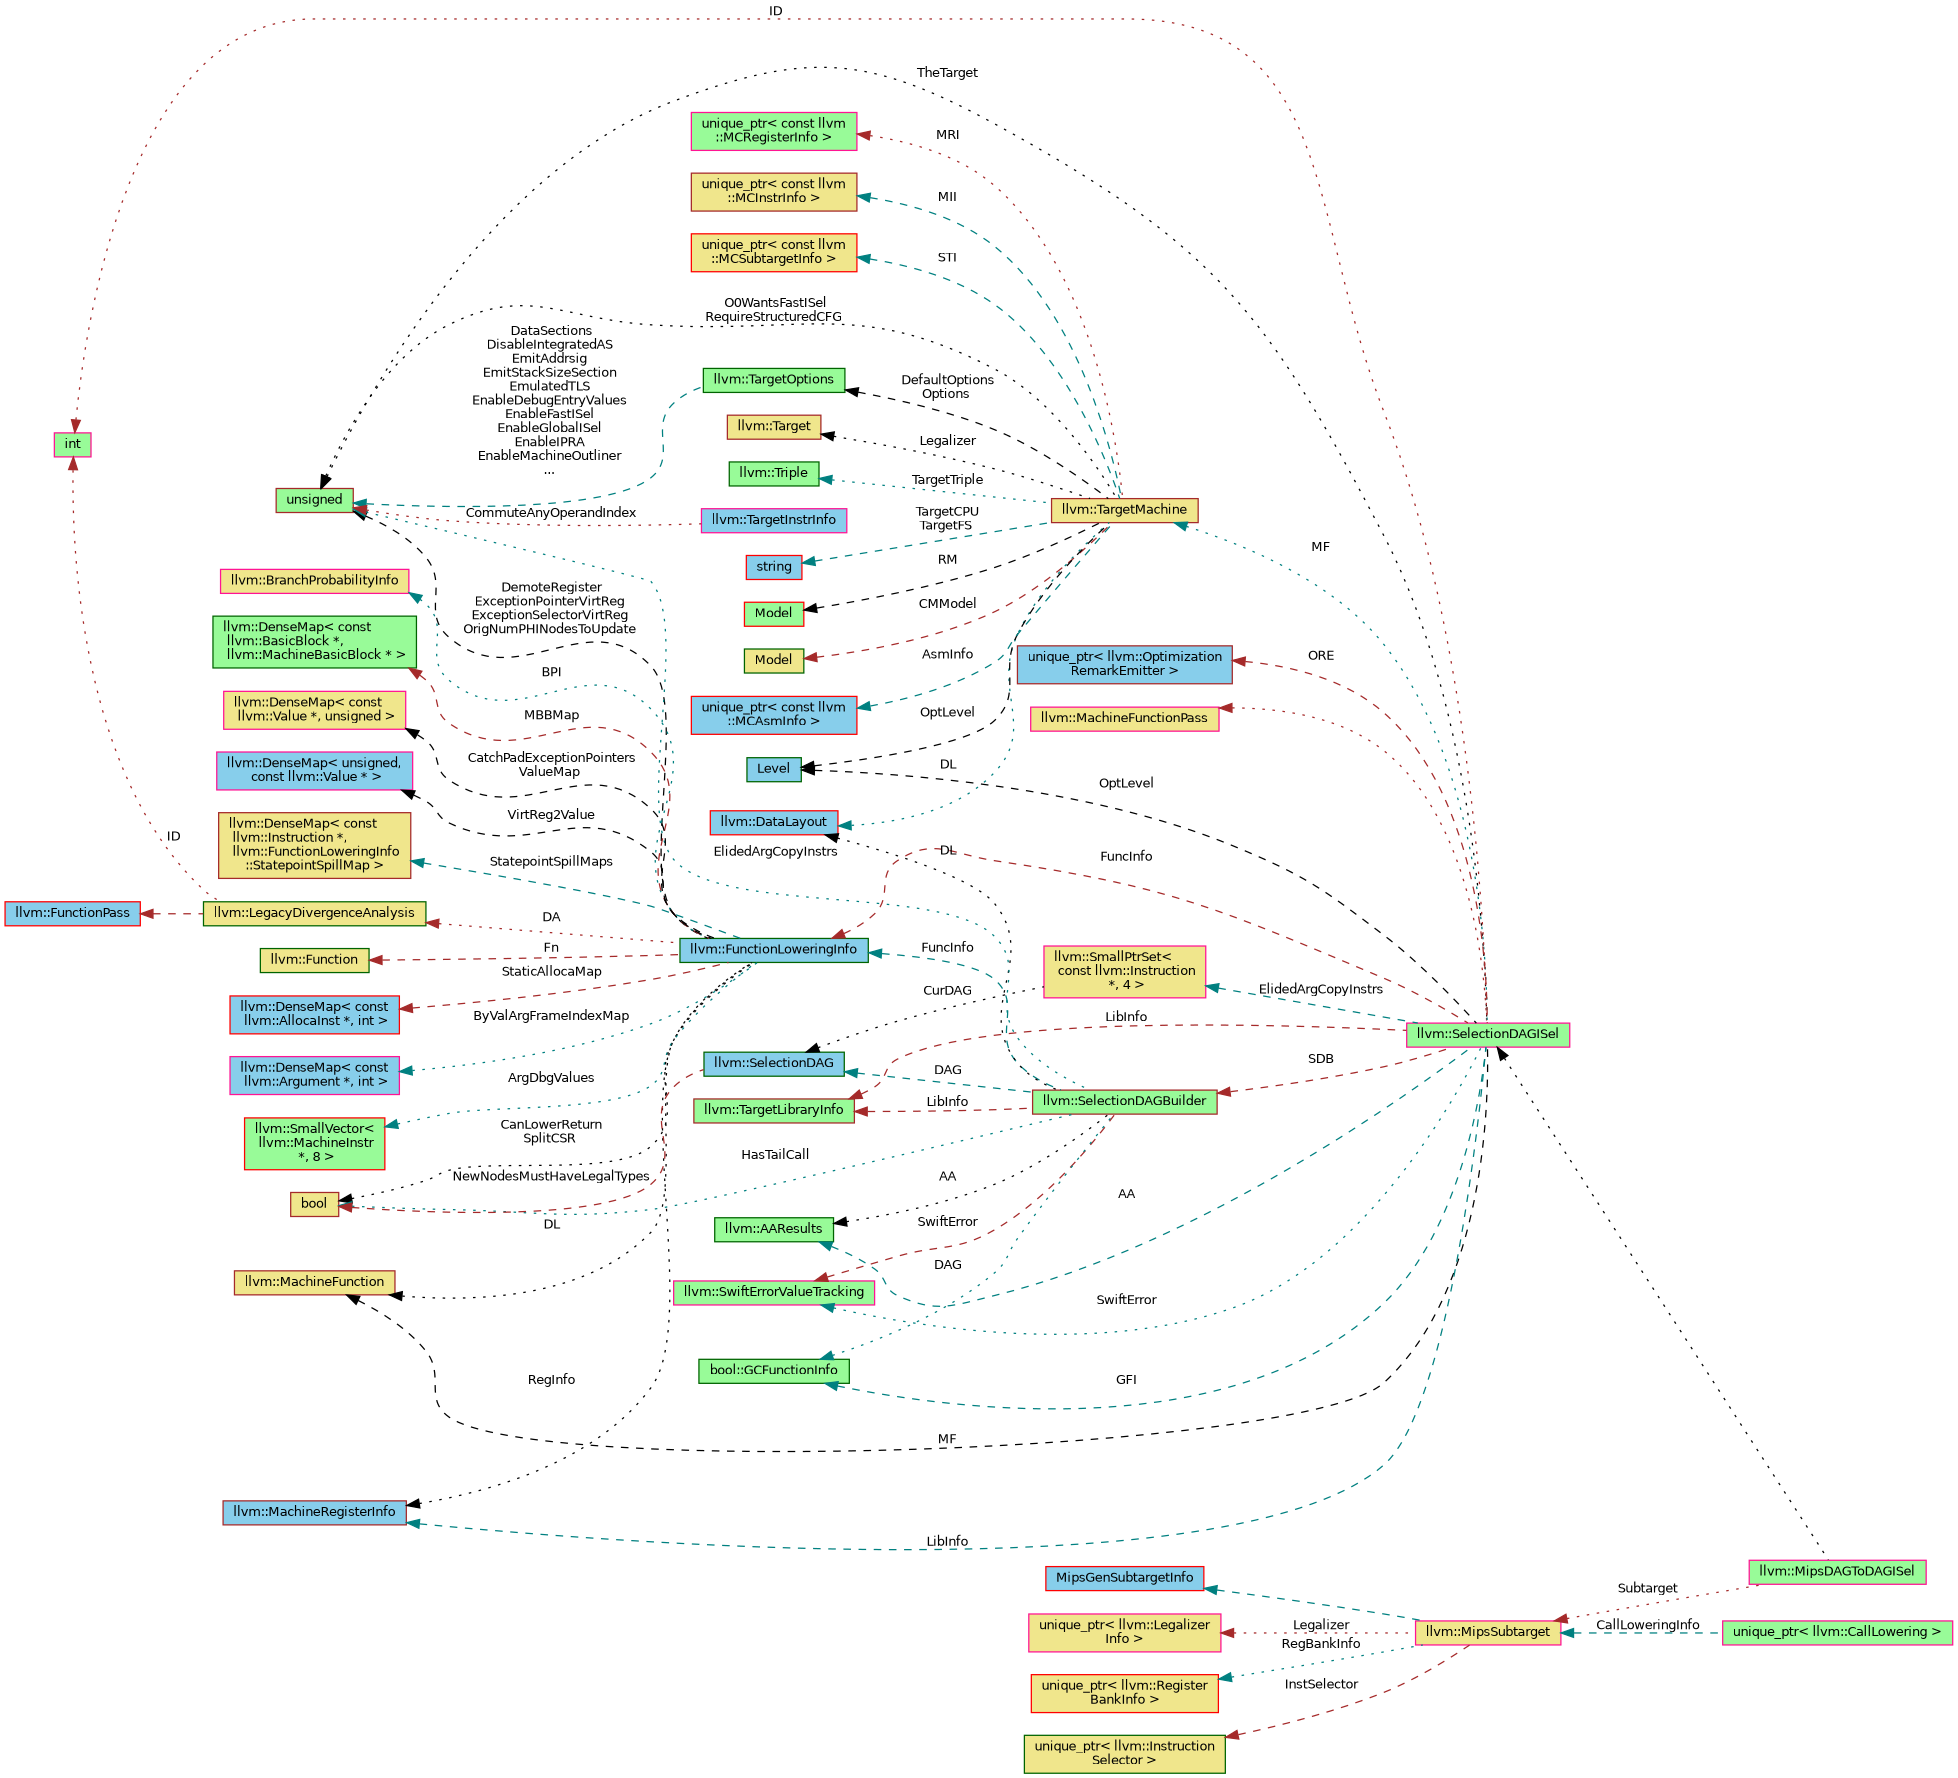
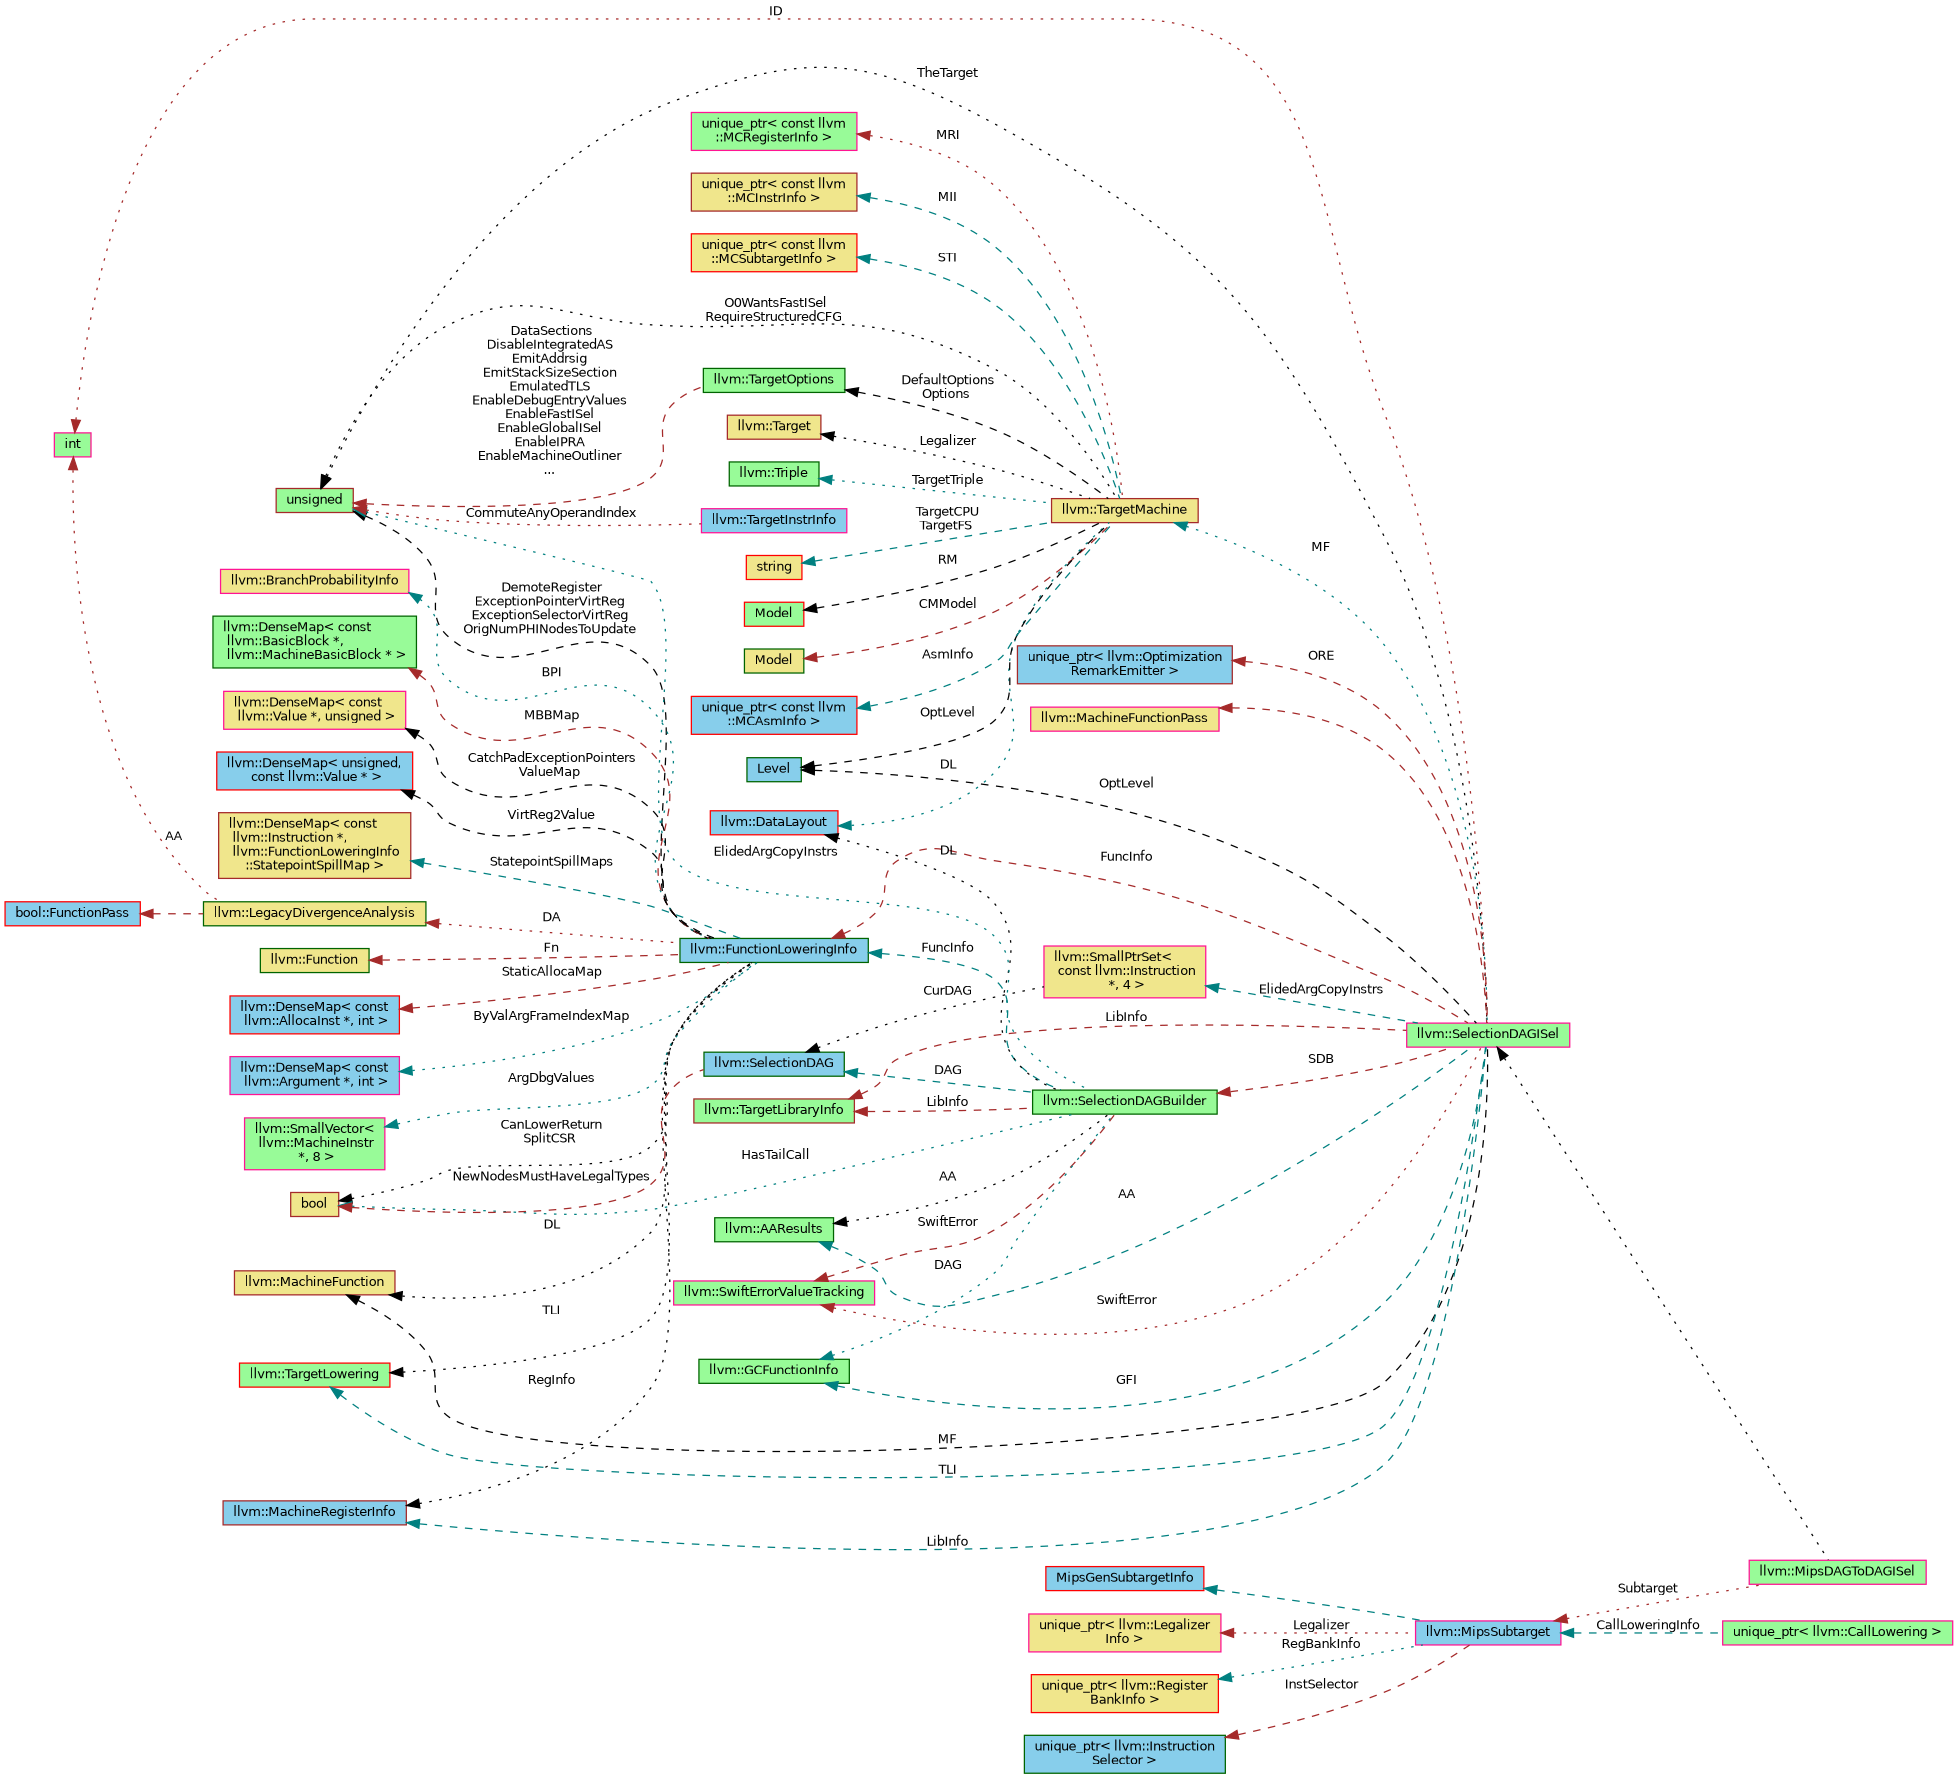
edge "llvm::TargetOptions" -> "unsigned": color teal -> brown
node "string": fillcolor skyblue -> khaki
node "llvm::DenseMap< unsigned, const llvm::Value * >": color deeppink -> red
edge "llvm::SelectionDAGISel" -> "llvm::MachineFunctionPass": style dotted -> dashed
edge "llvm::LegacyDivergenceAnalysis" -> "int": label " ID" -> " AA"
node "llvm::FunctionPass": label "llvm::FunctionPass" -> "bool::FunctionPass"
node "llvm::SelectionDAGBuilder": color brown -> darkgreen
node "llvm::SmallVector< llvm::MachineInstr *, 8 >": color red -> deeppink
edge "llvm::SelectionDAGISel" -> "llvm::SwiftErrorValueTracking": color teal -> brown
node "bool::GCFunctionInfo": label "bool::GCFunctionInfo" -> "llvm::GCFunctionInfo"
node "llvm::TargetLowering": added
node "llvm::MipsSubtarget": fillcolor khaki -> skyblue
node "unique_ptr< llvm::Instruction Selector >": fillcolor khaki -> skyblue
